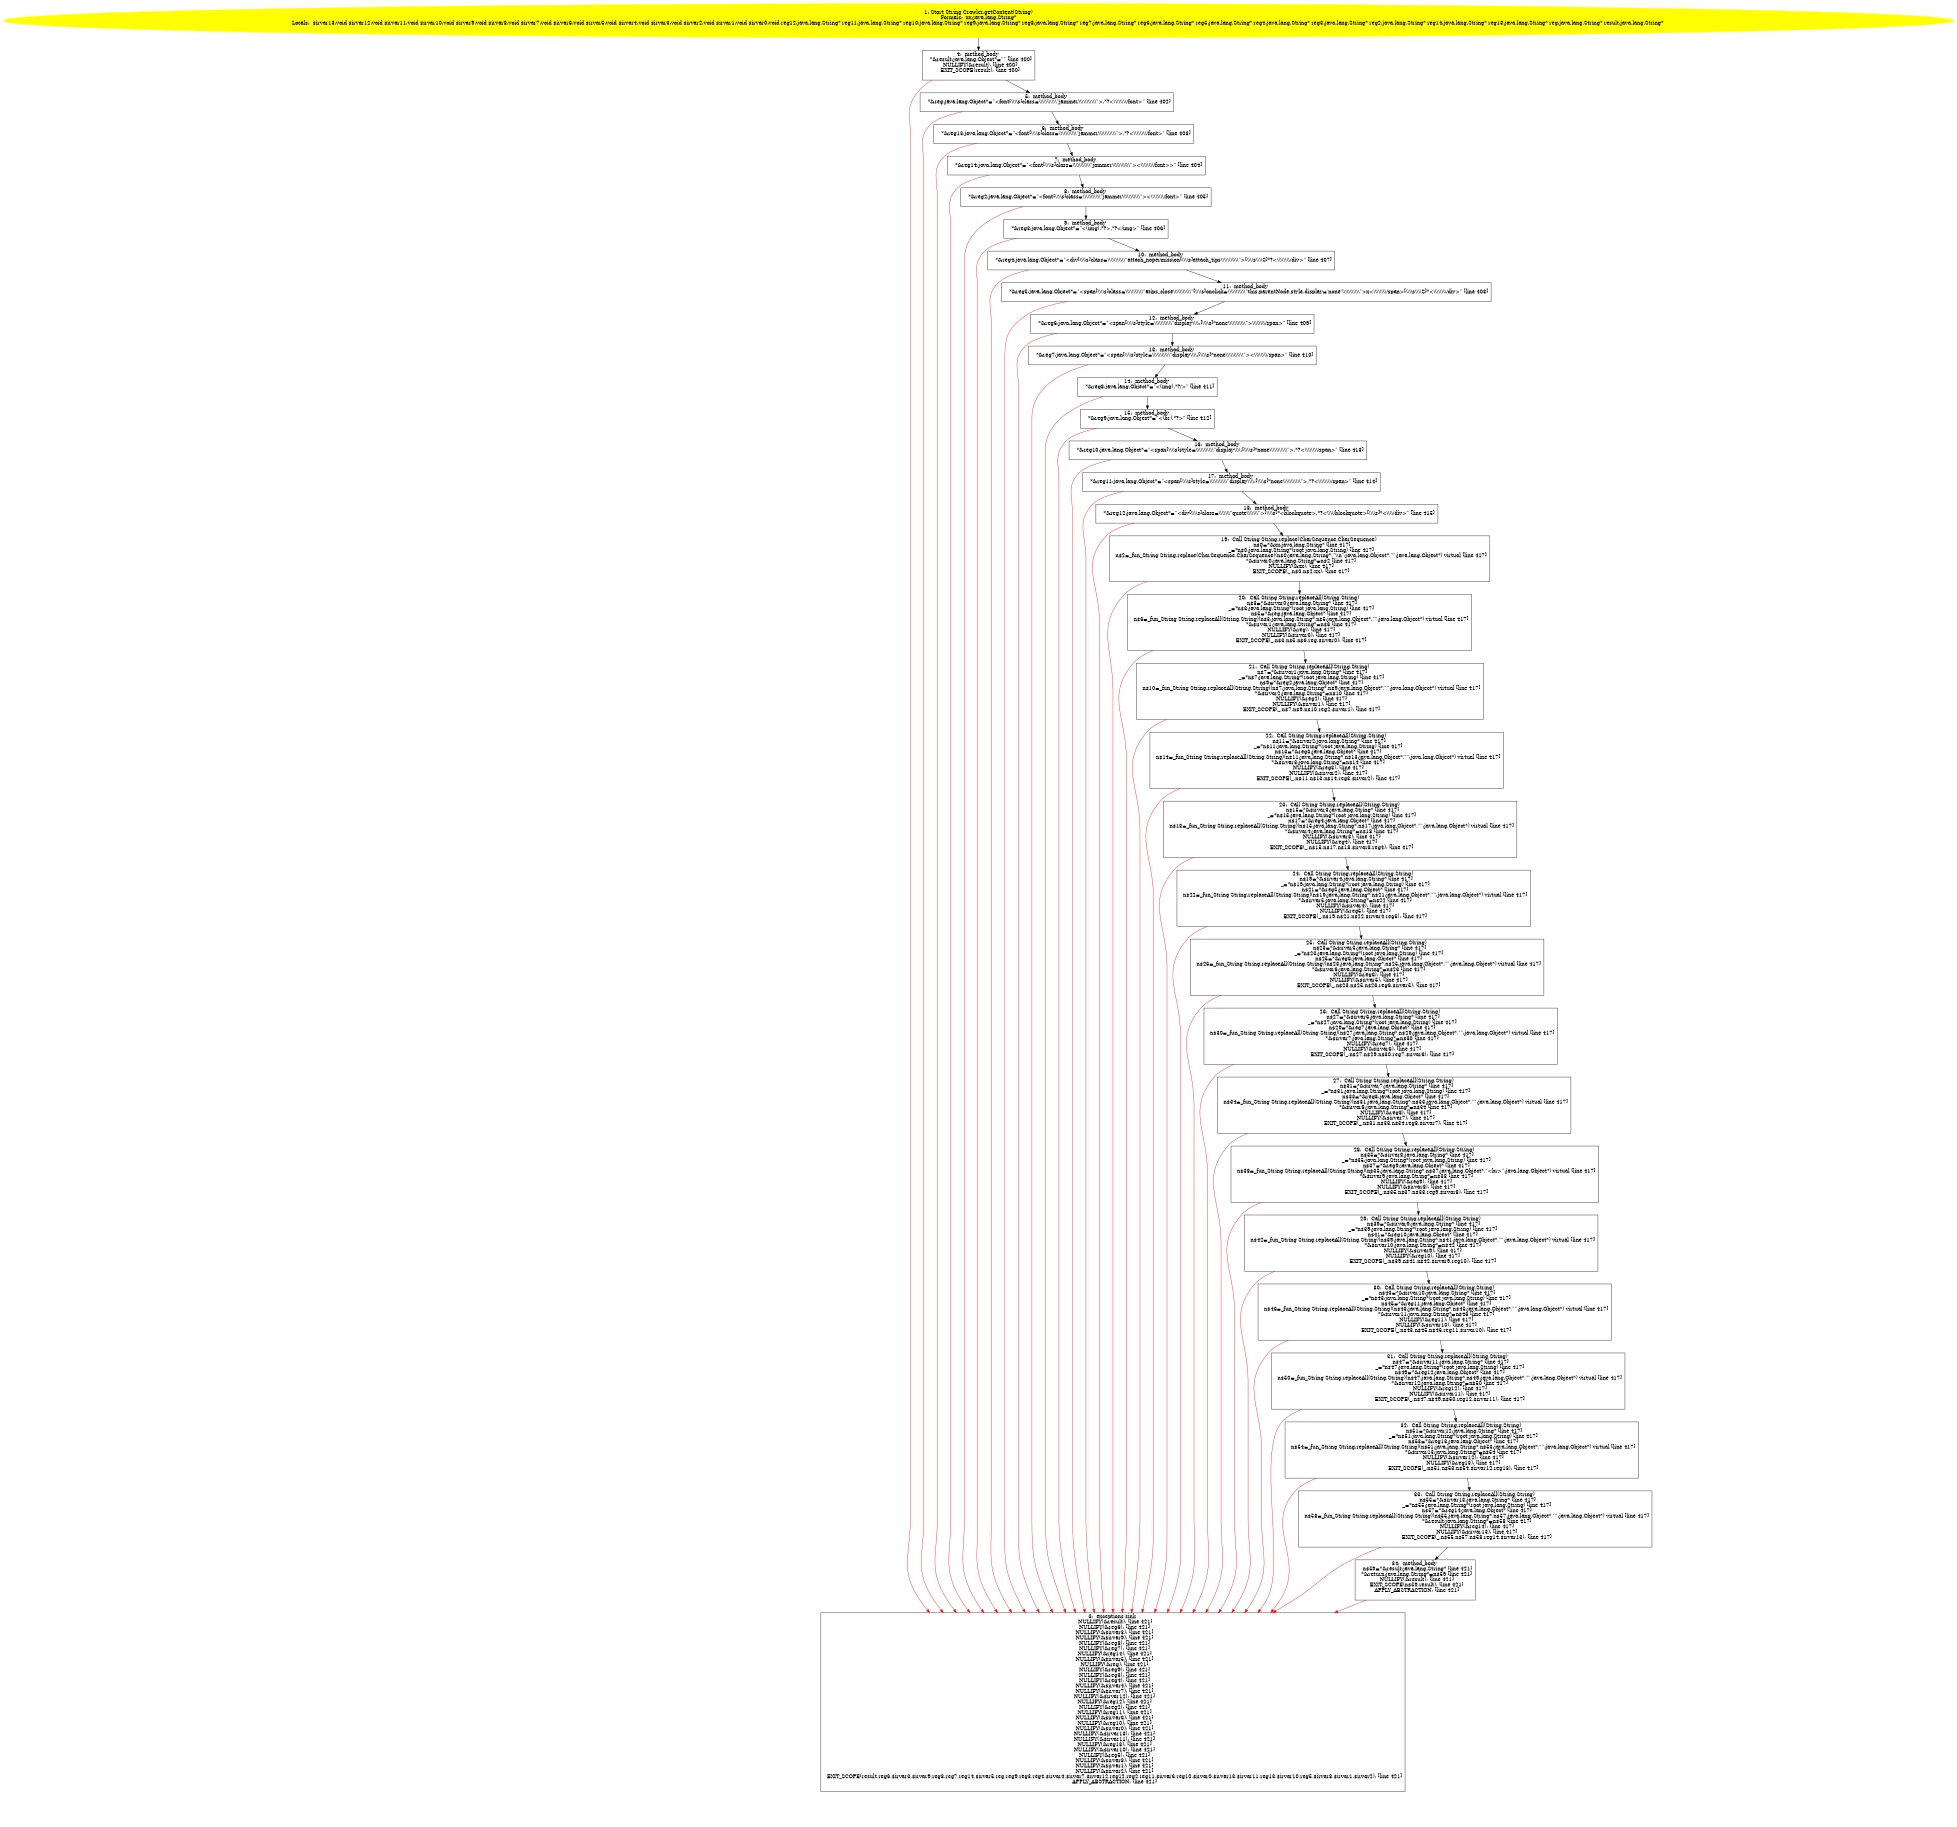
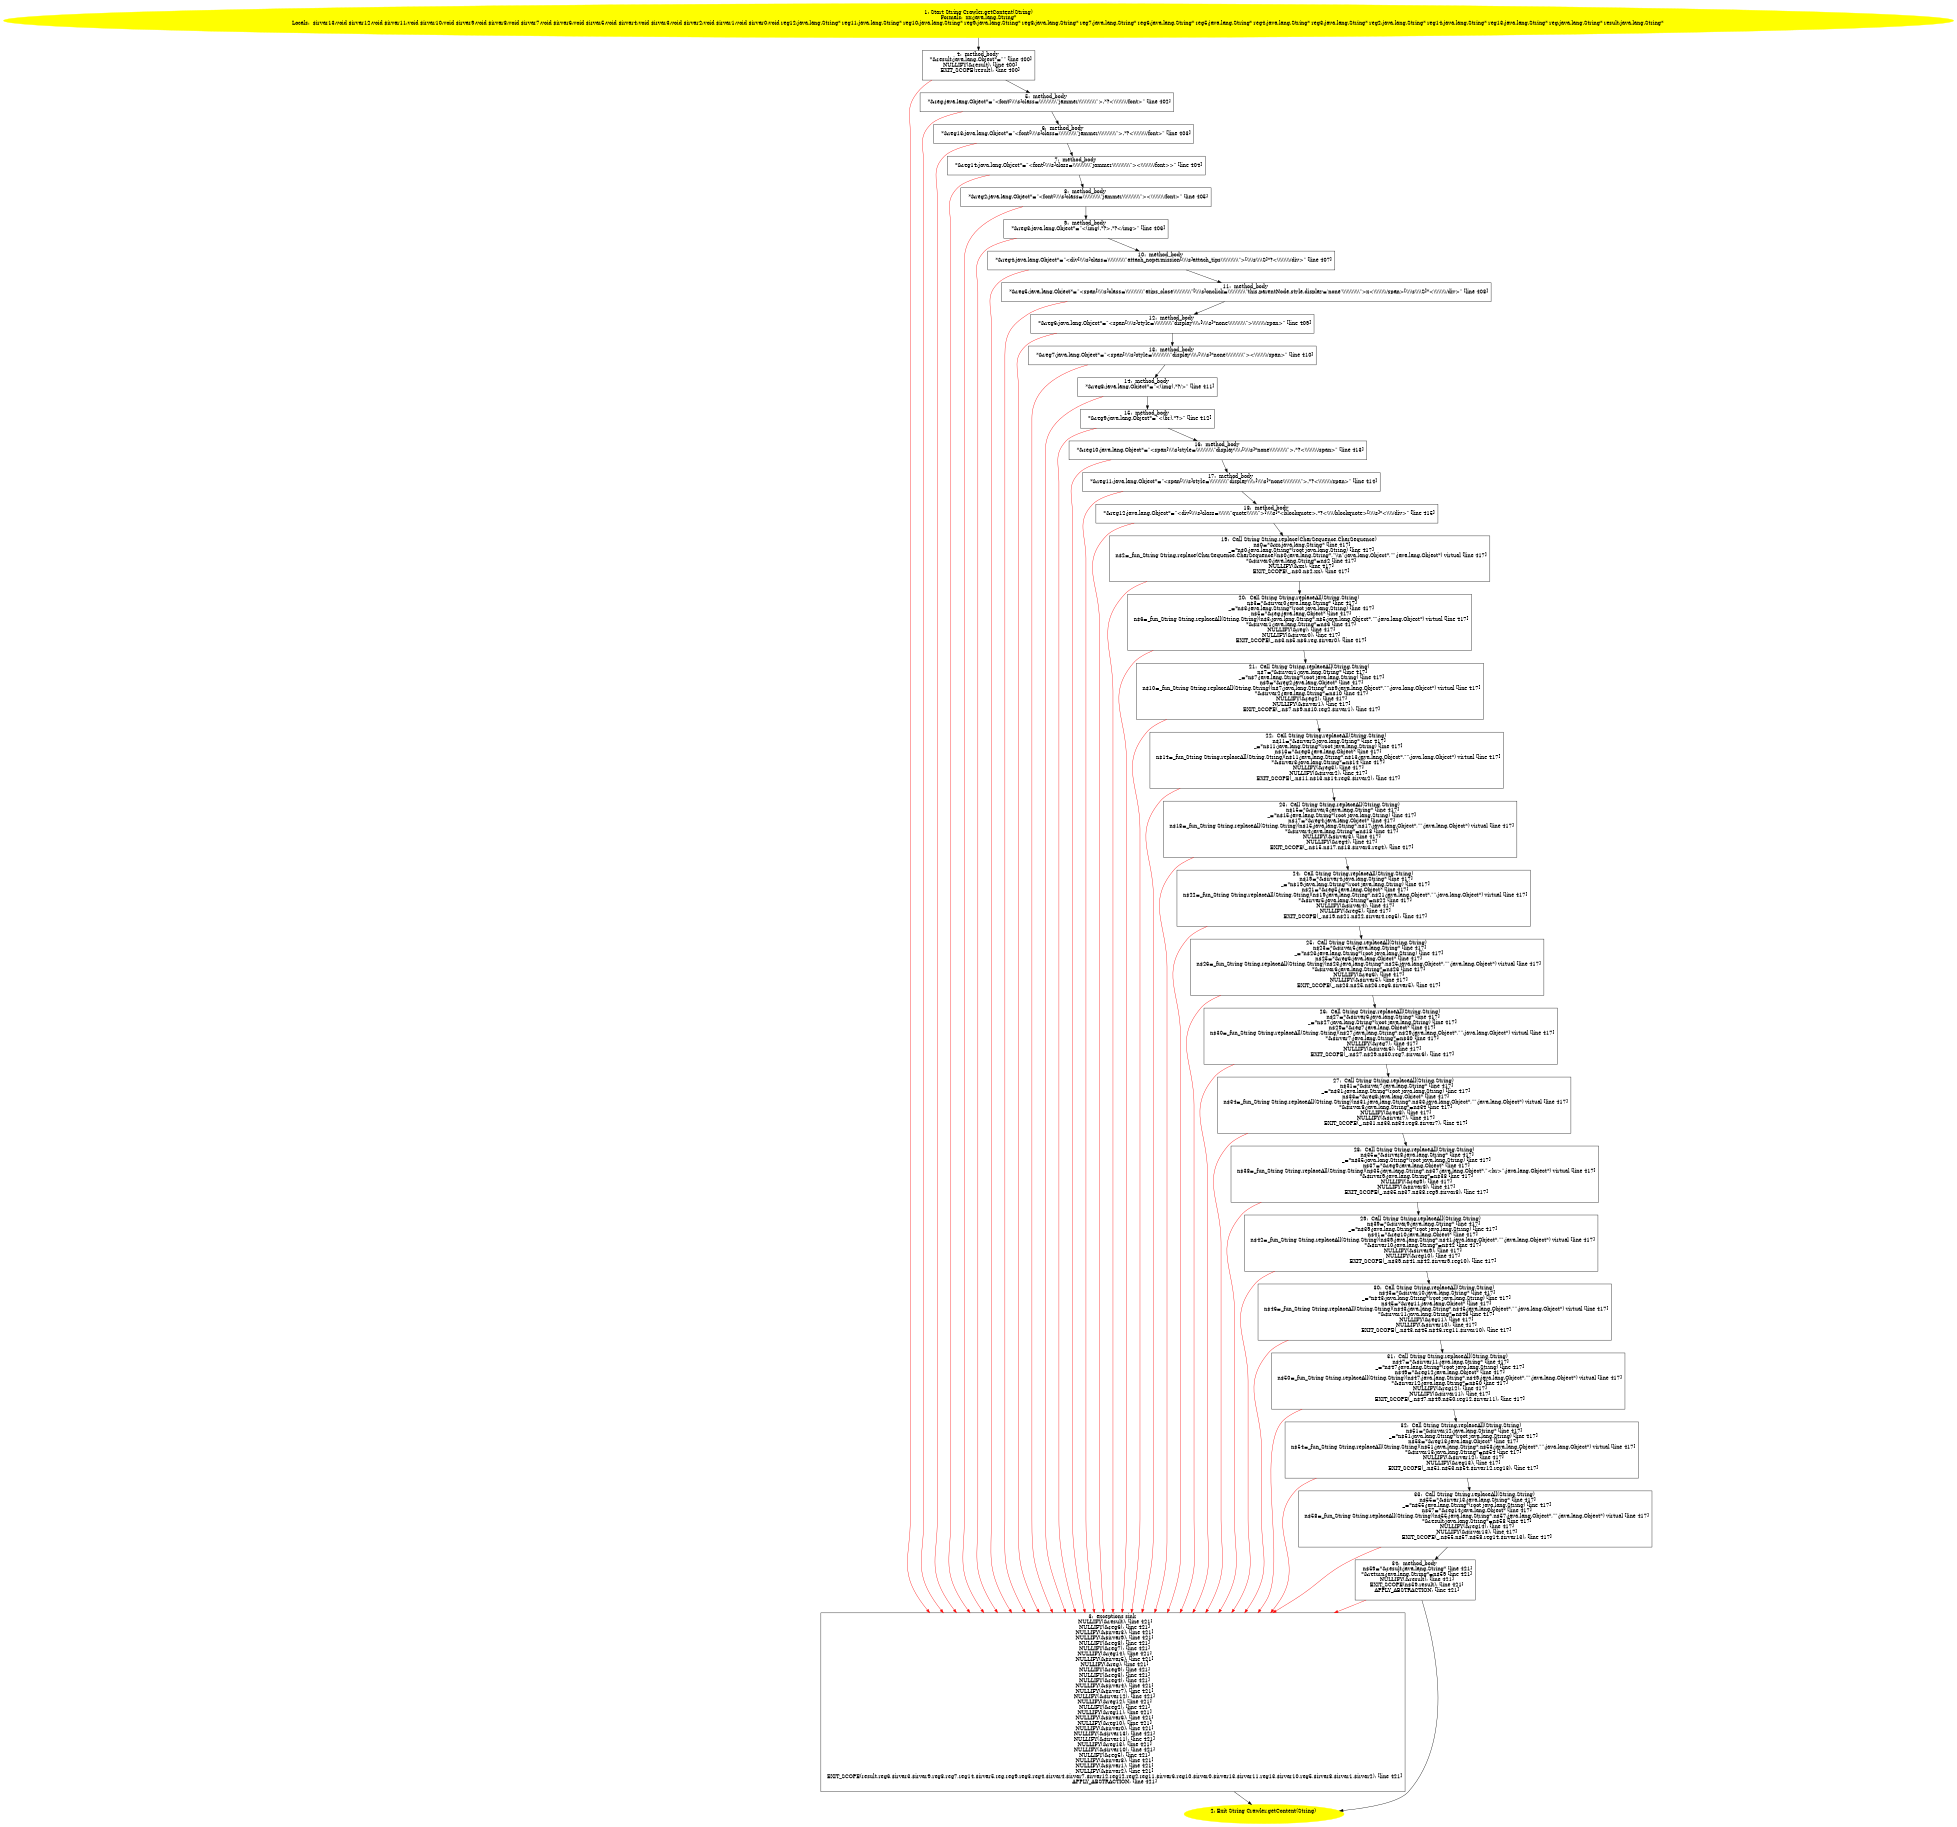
node "2: Exit String Crawler.getContent(String)": added
